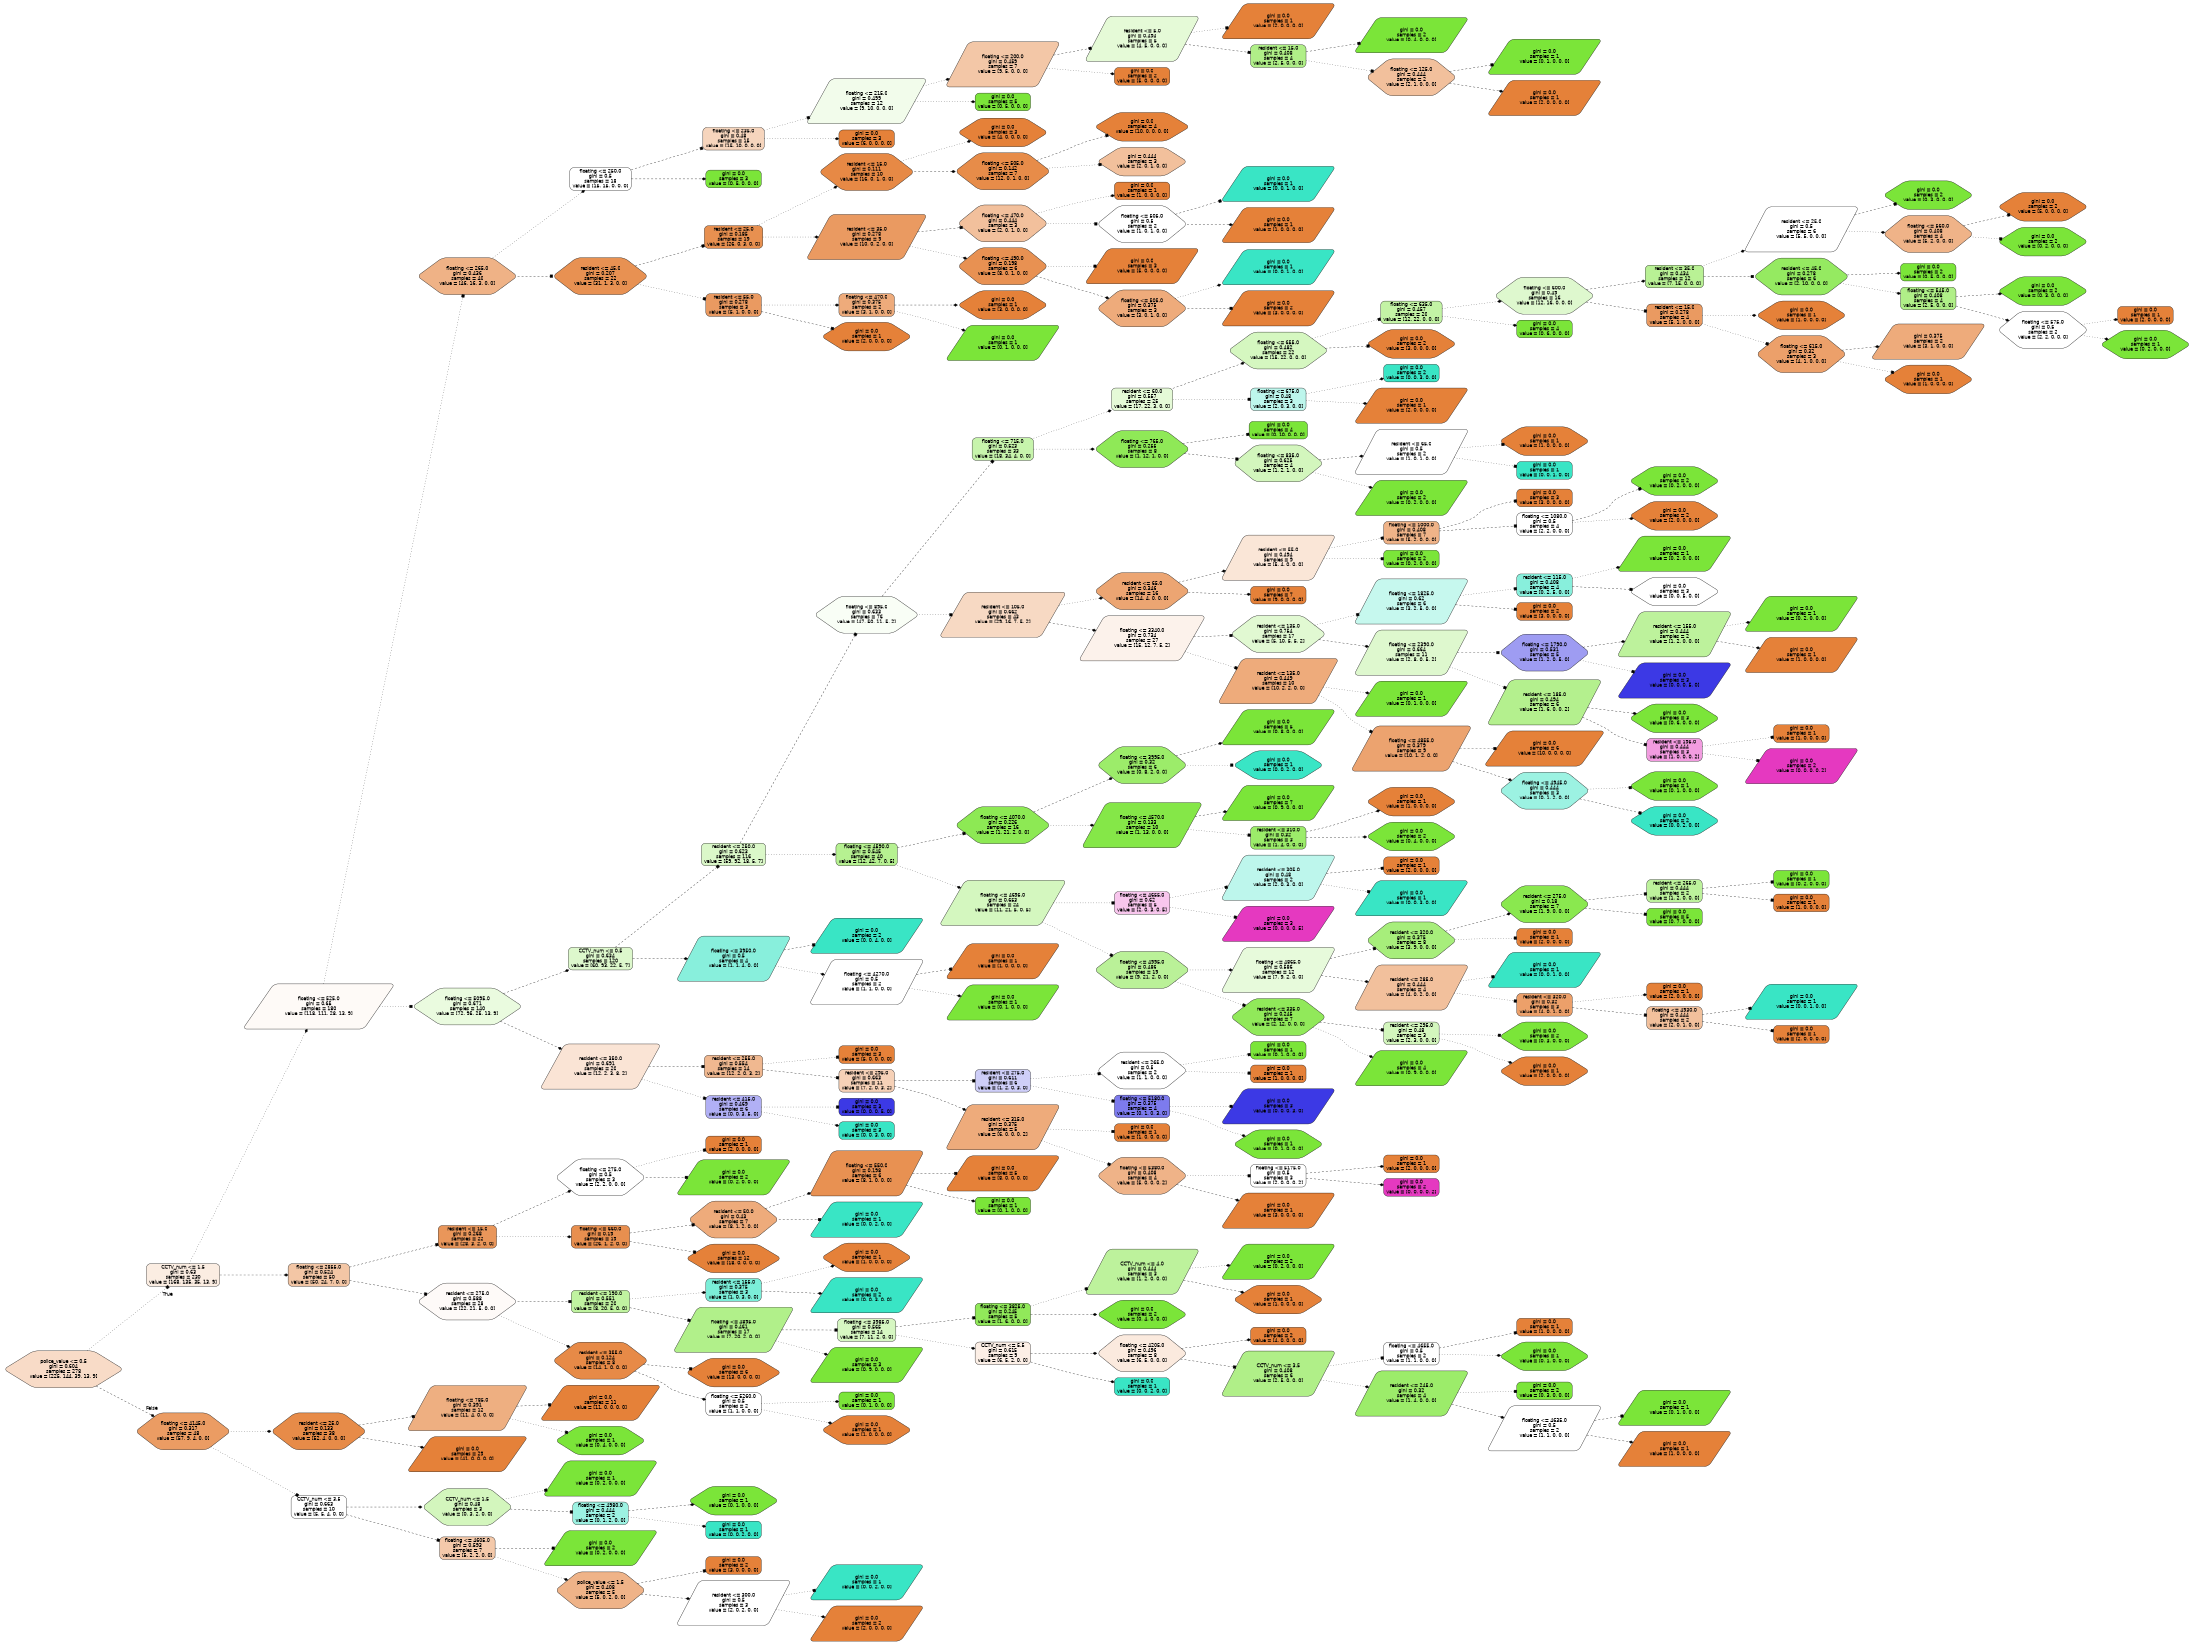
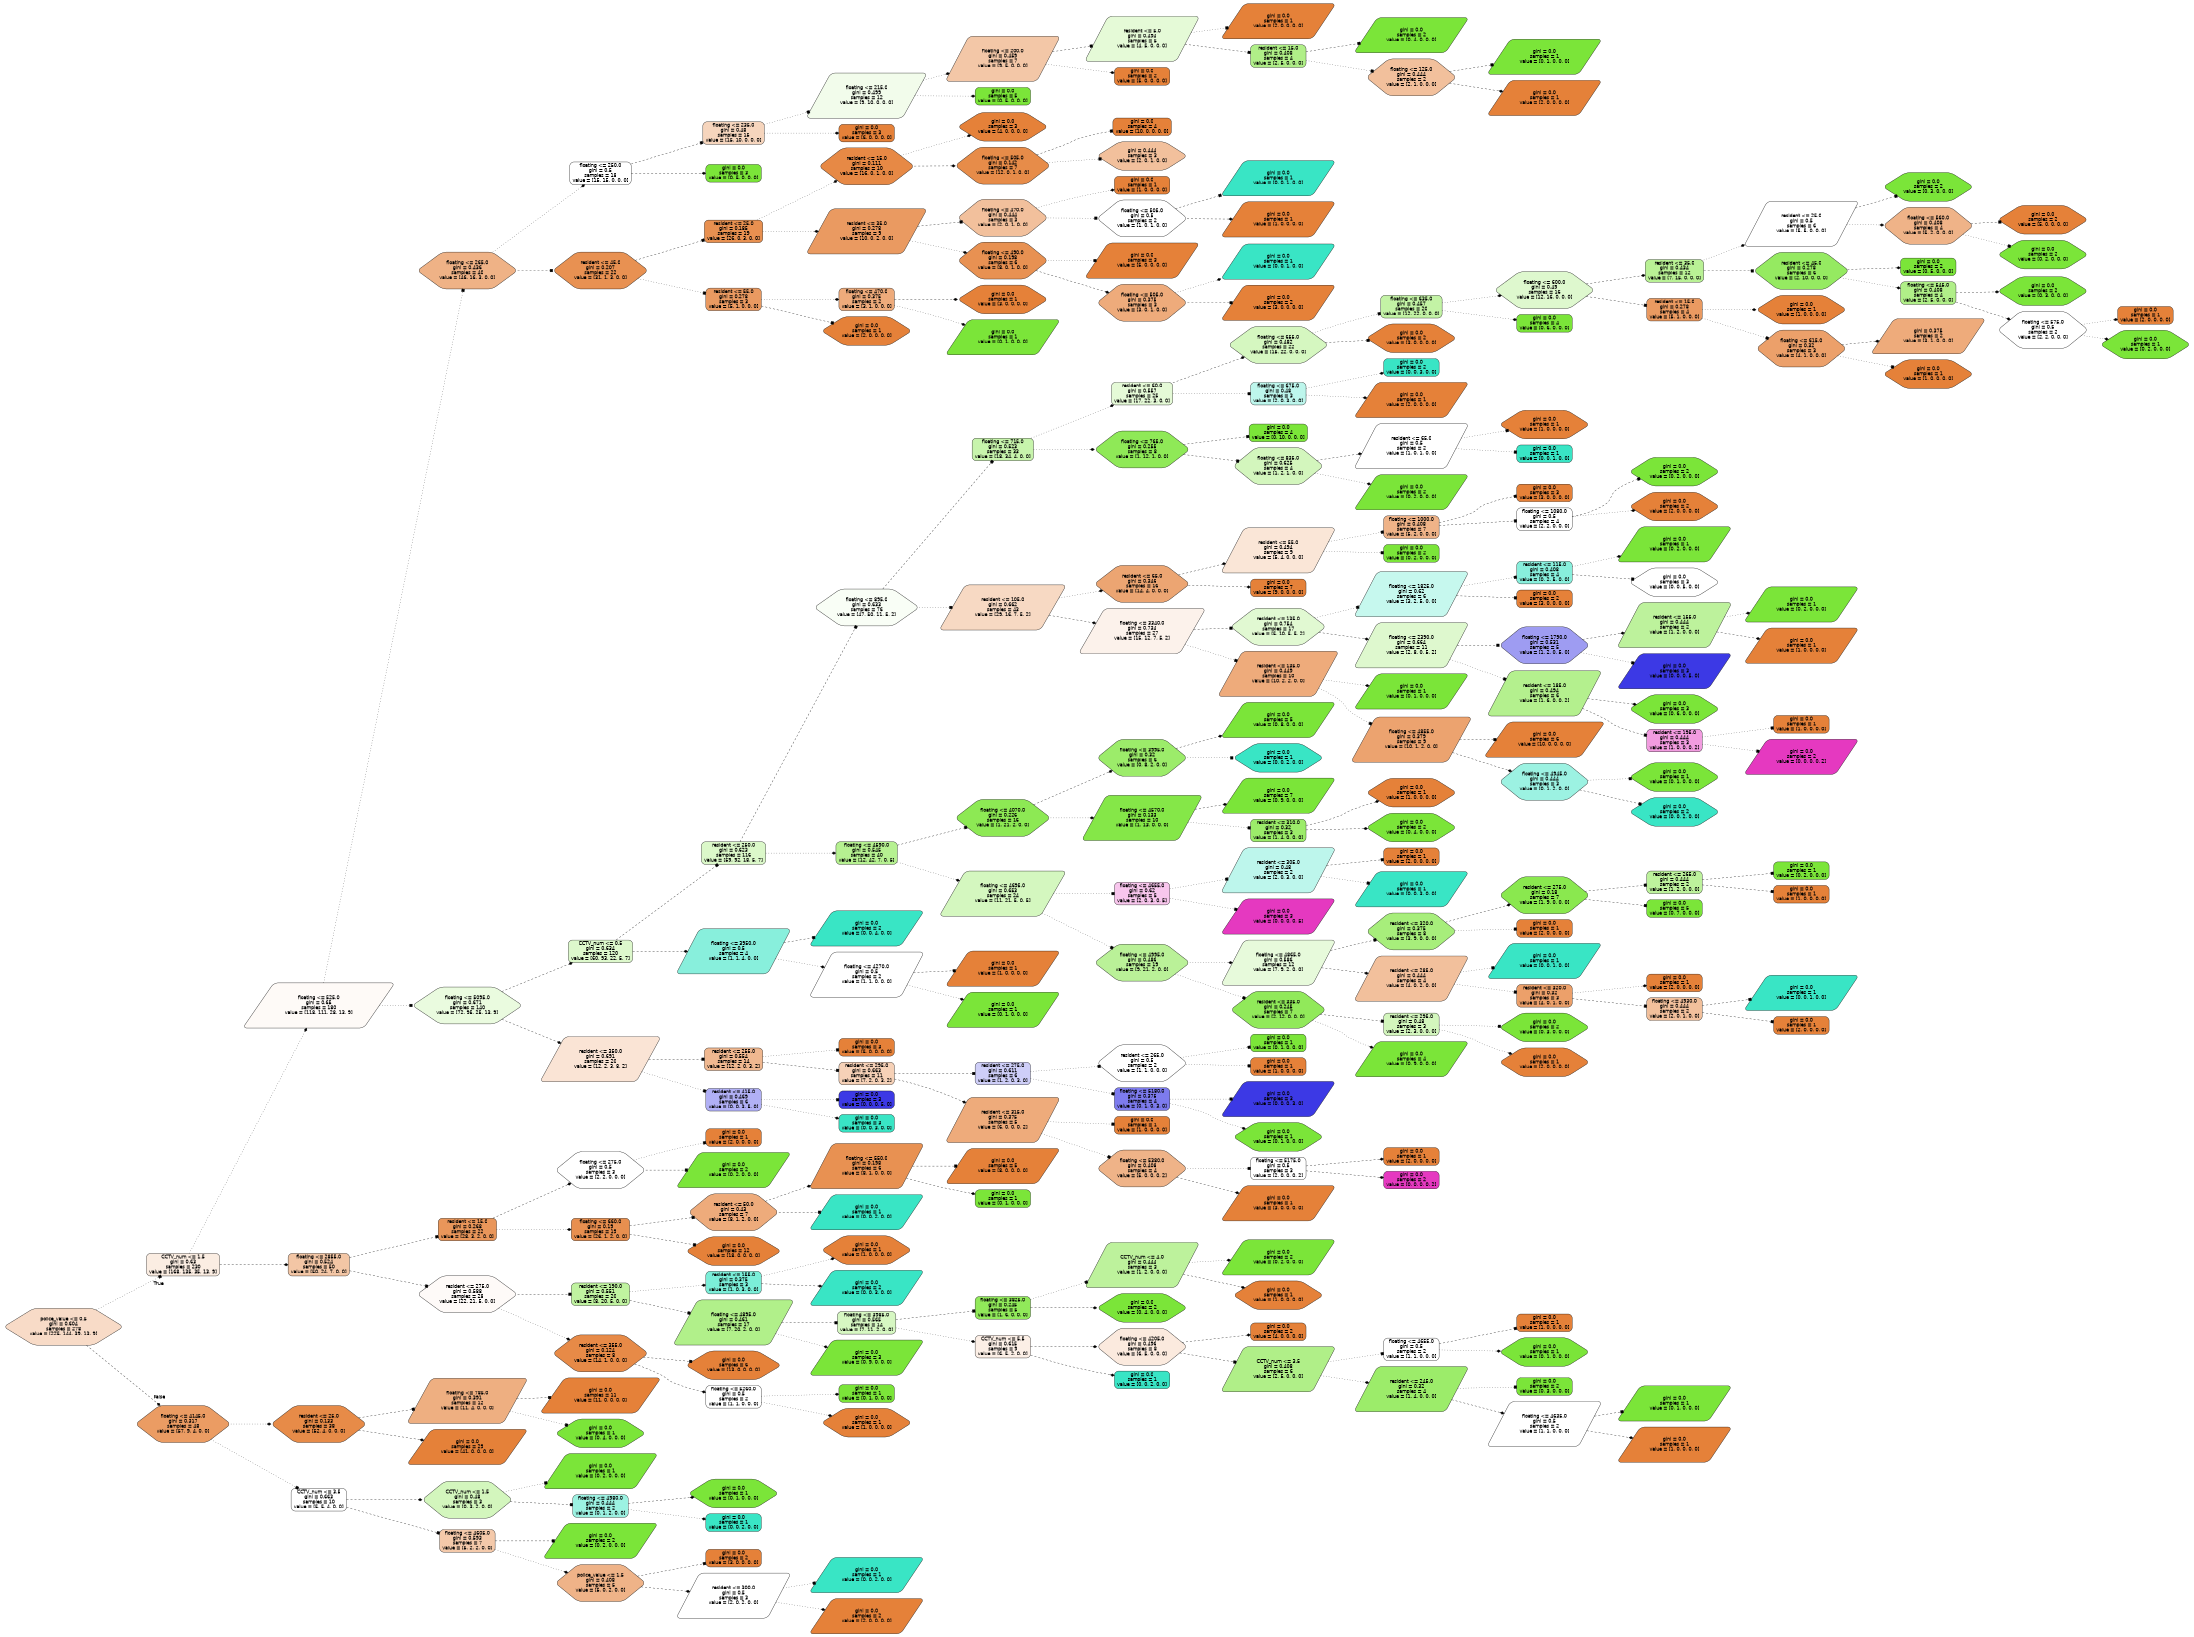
node "gini = 0.0 samples = 4 value = [10, 0, 0, 0, 0]": shape hexagon -> box
